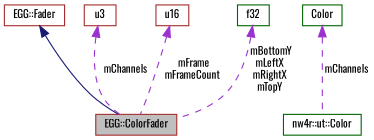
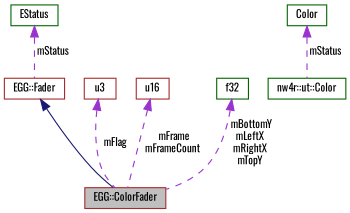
node "EStatus": added
edge "EGG::ColorFader" -> "u3": label " mChannels" -> " mFlag"
edge "nw4r::ut::Color" -> "Color": label " mChannels" -> " mStatus"
